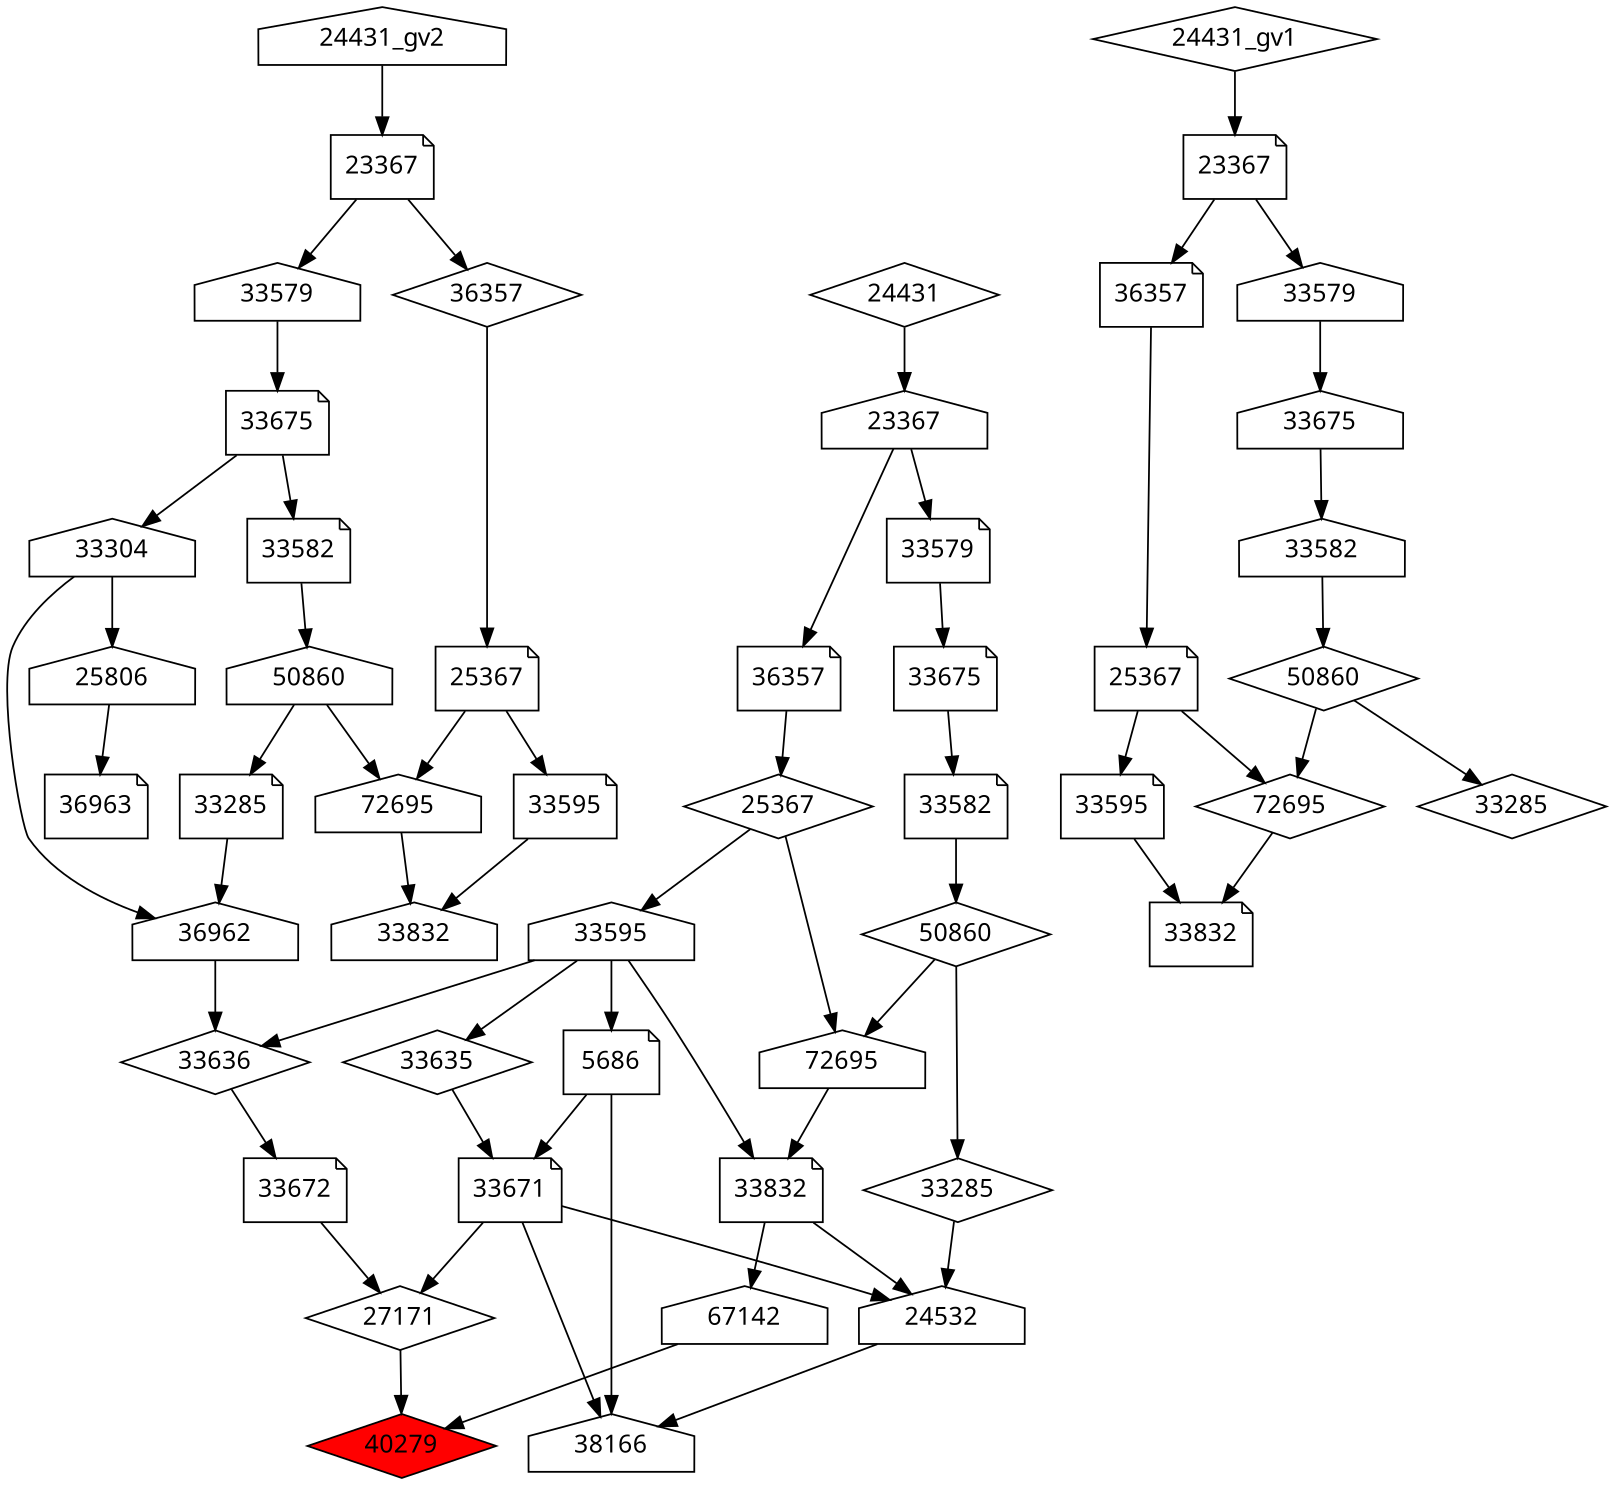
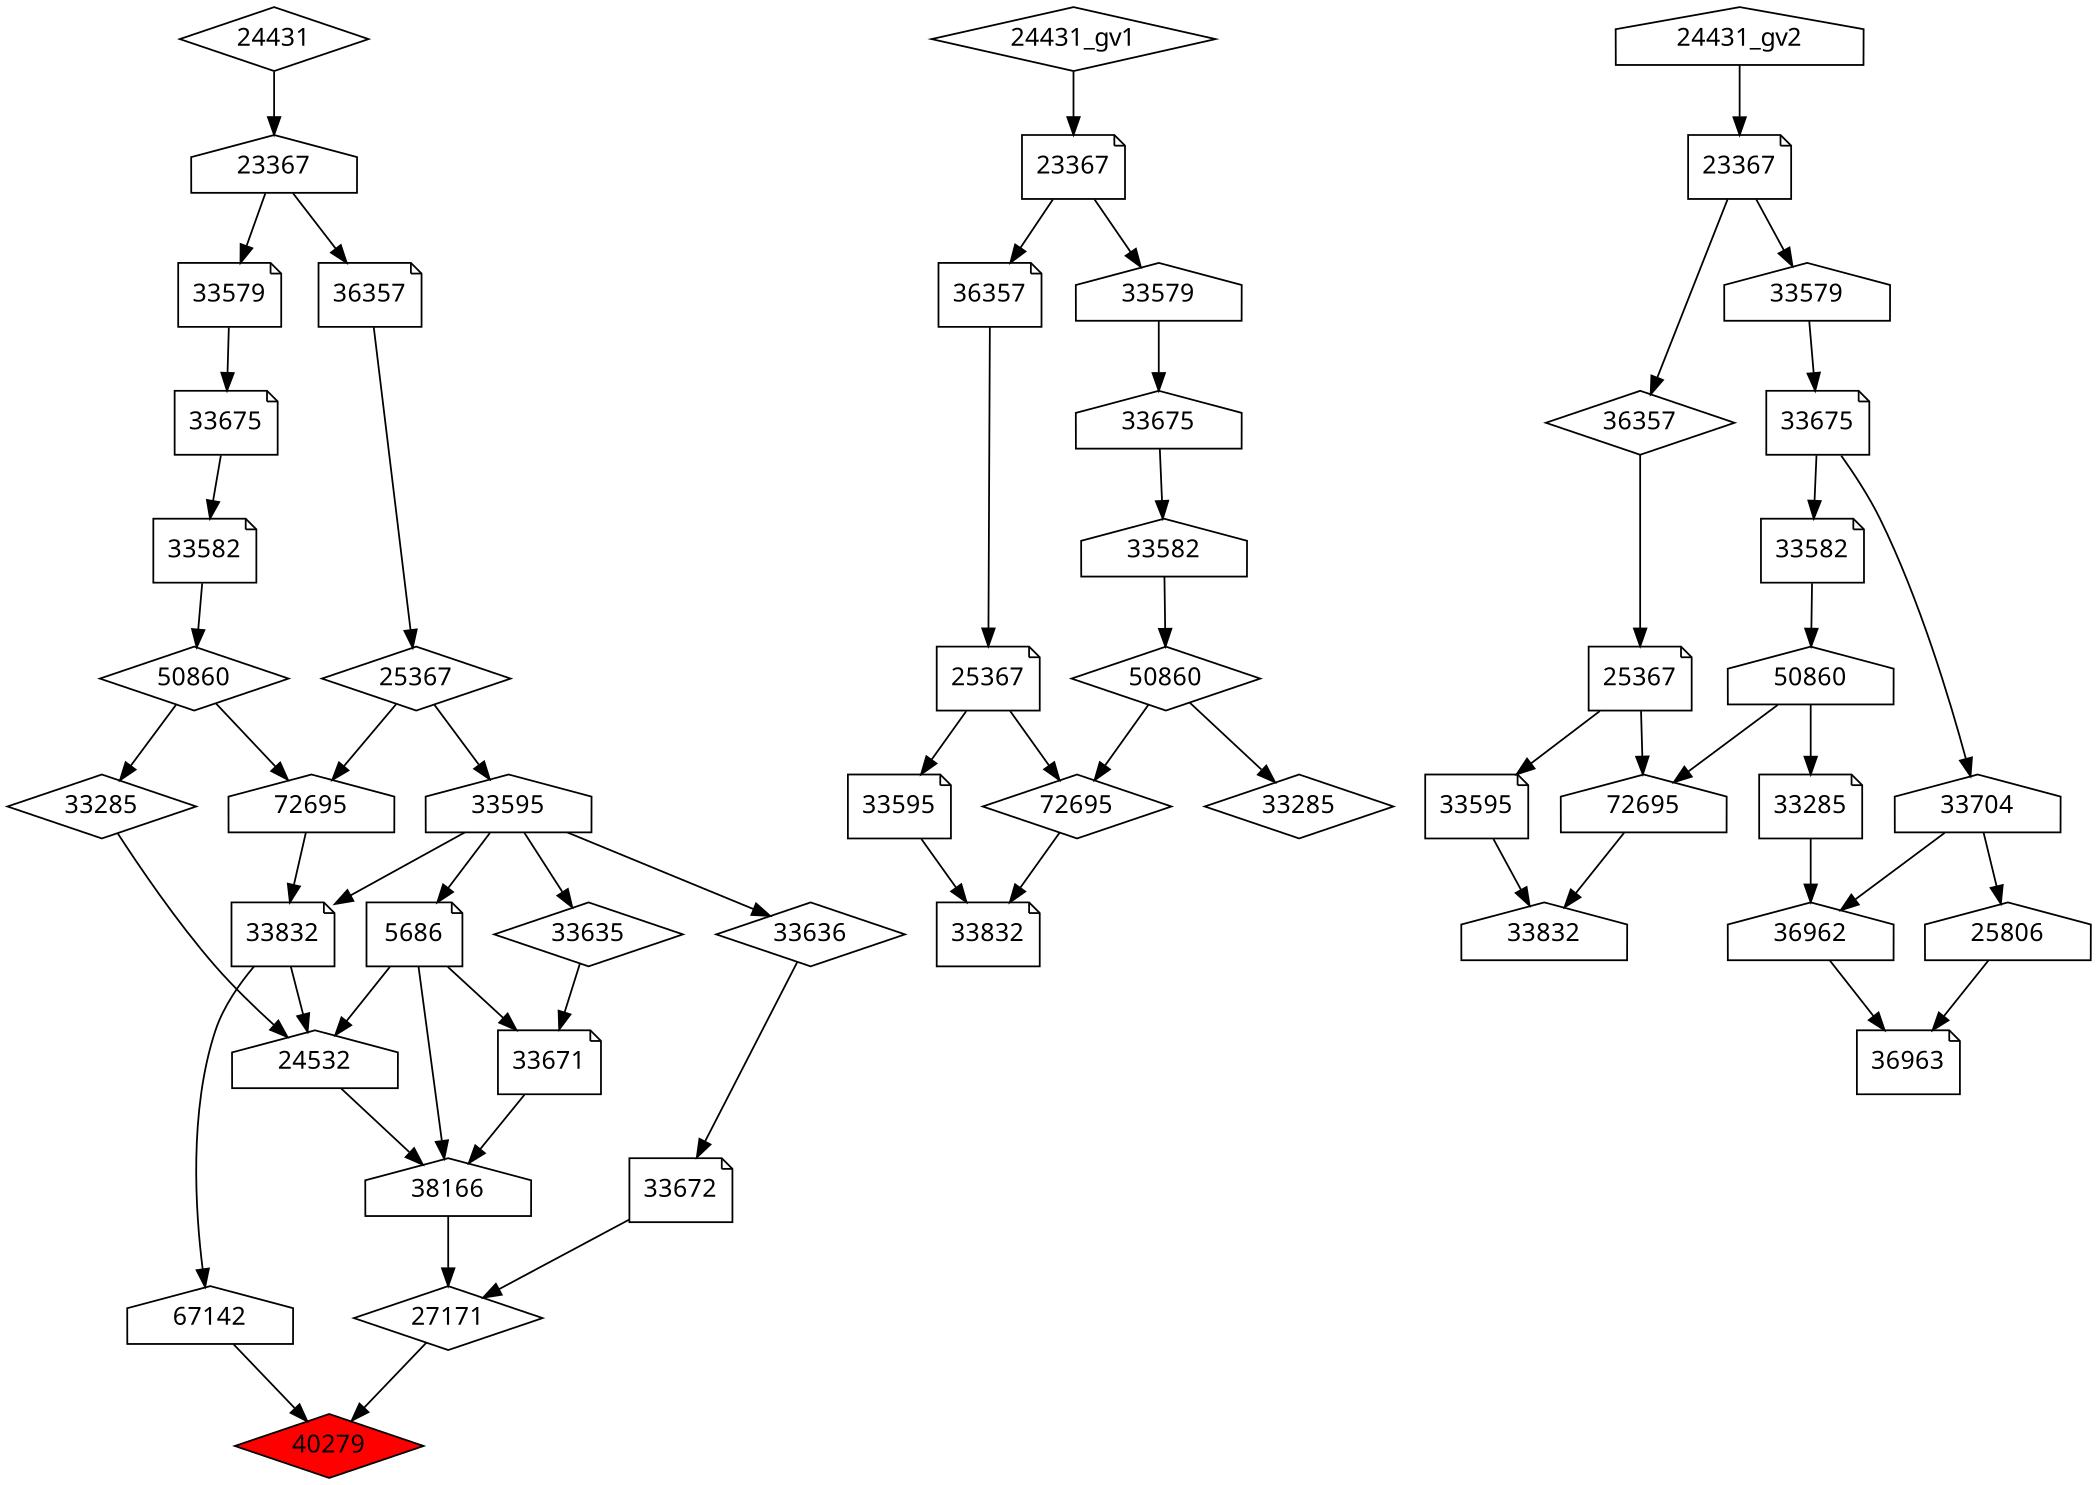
node "33304": label "33304" -> "33704"
edge "36962" -> "33636": now "36962" -> "36963"
edge "33671" -> "24532": now "5686" -> "24532"
edge "33671" -> "27171": now "38166" -> "27171"
